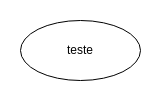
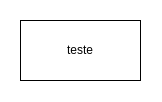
node "teste": shape ellipse -> rectangle
